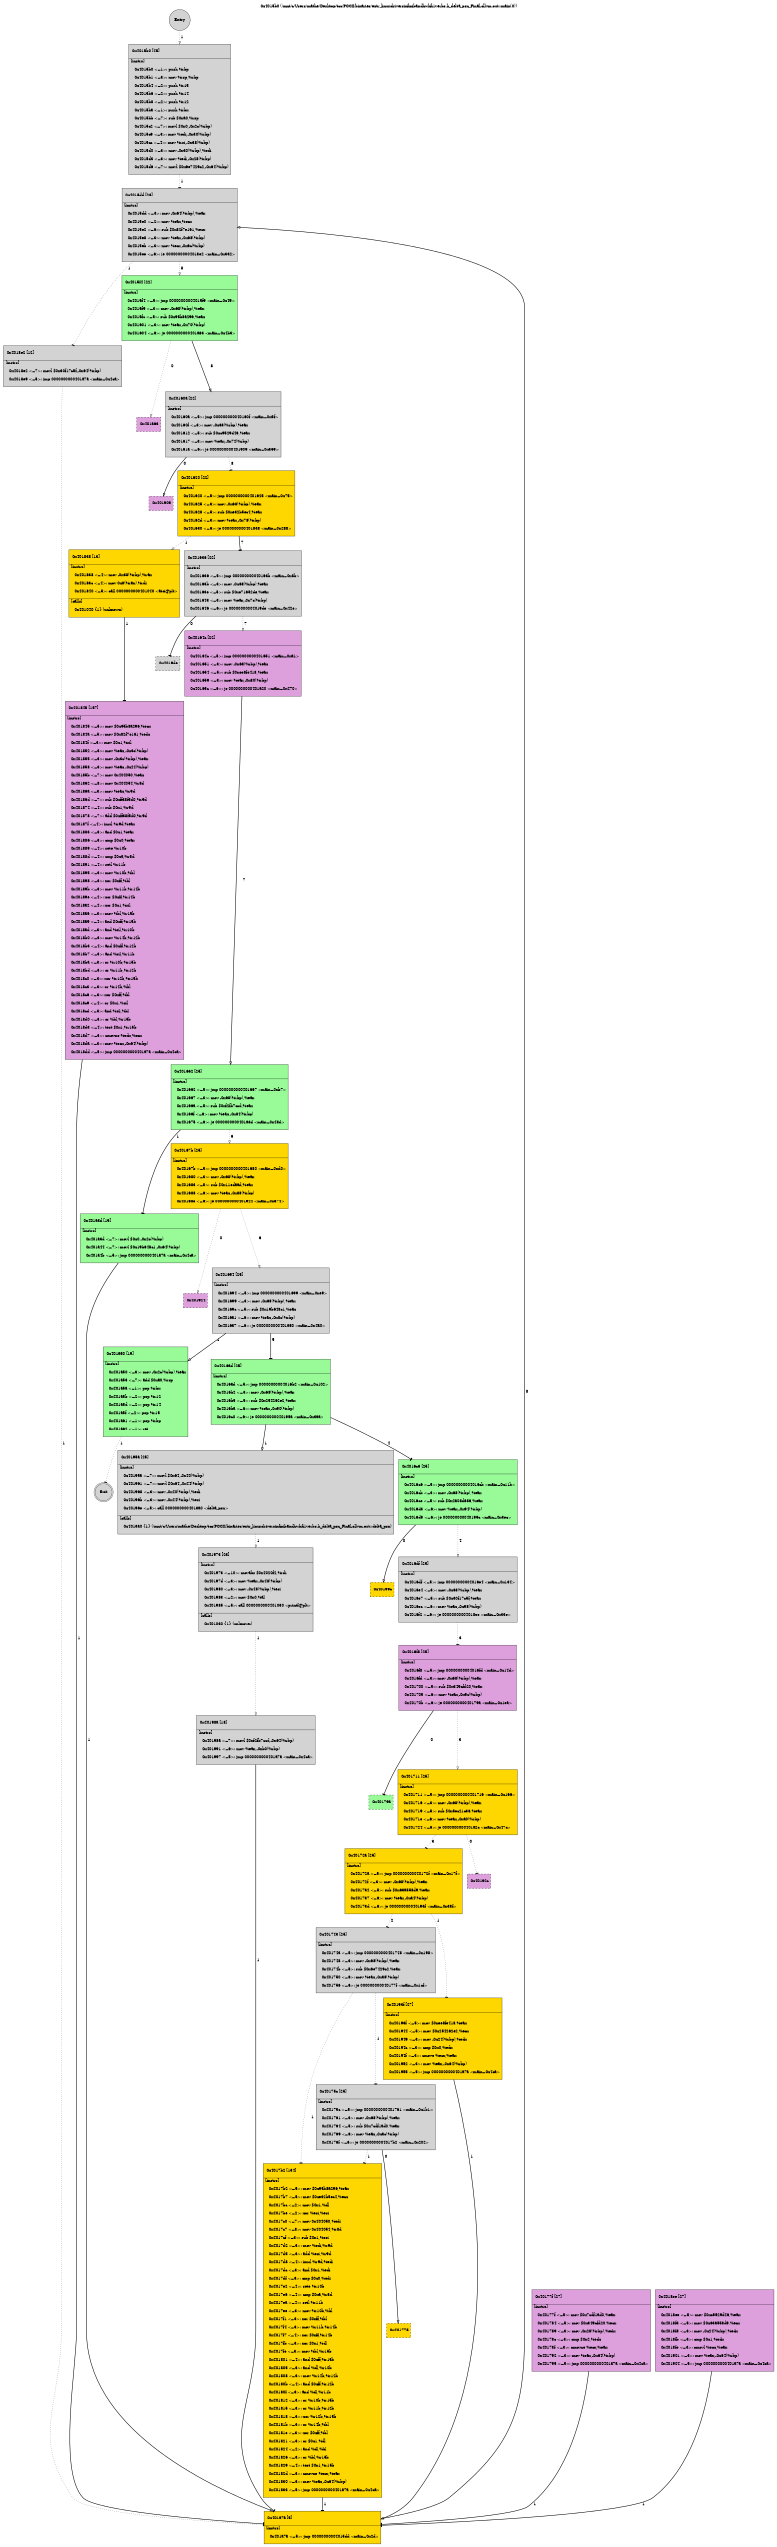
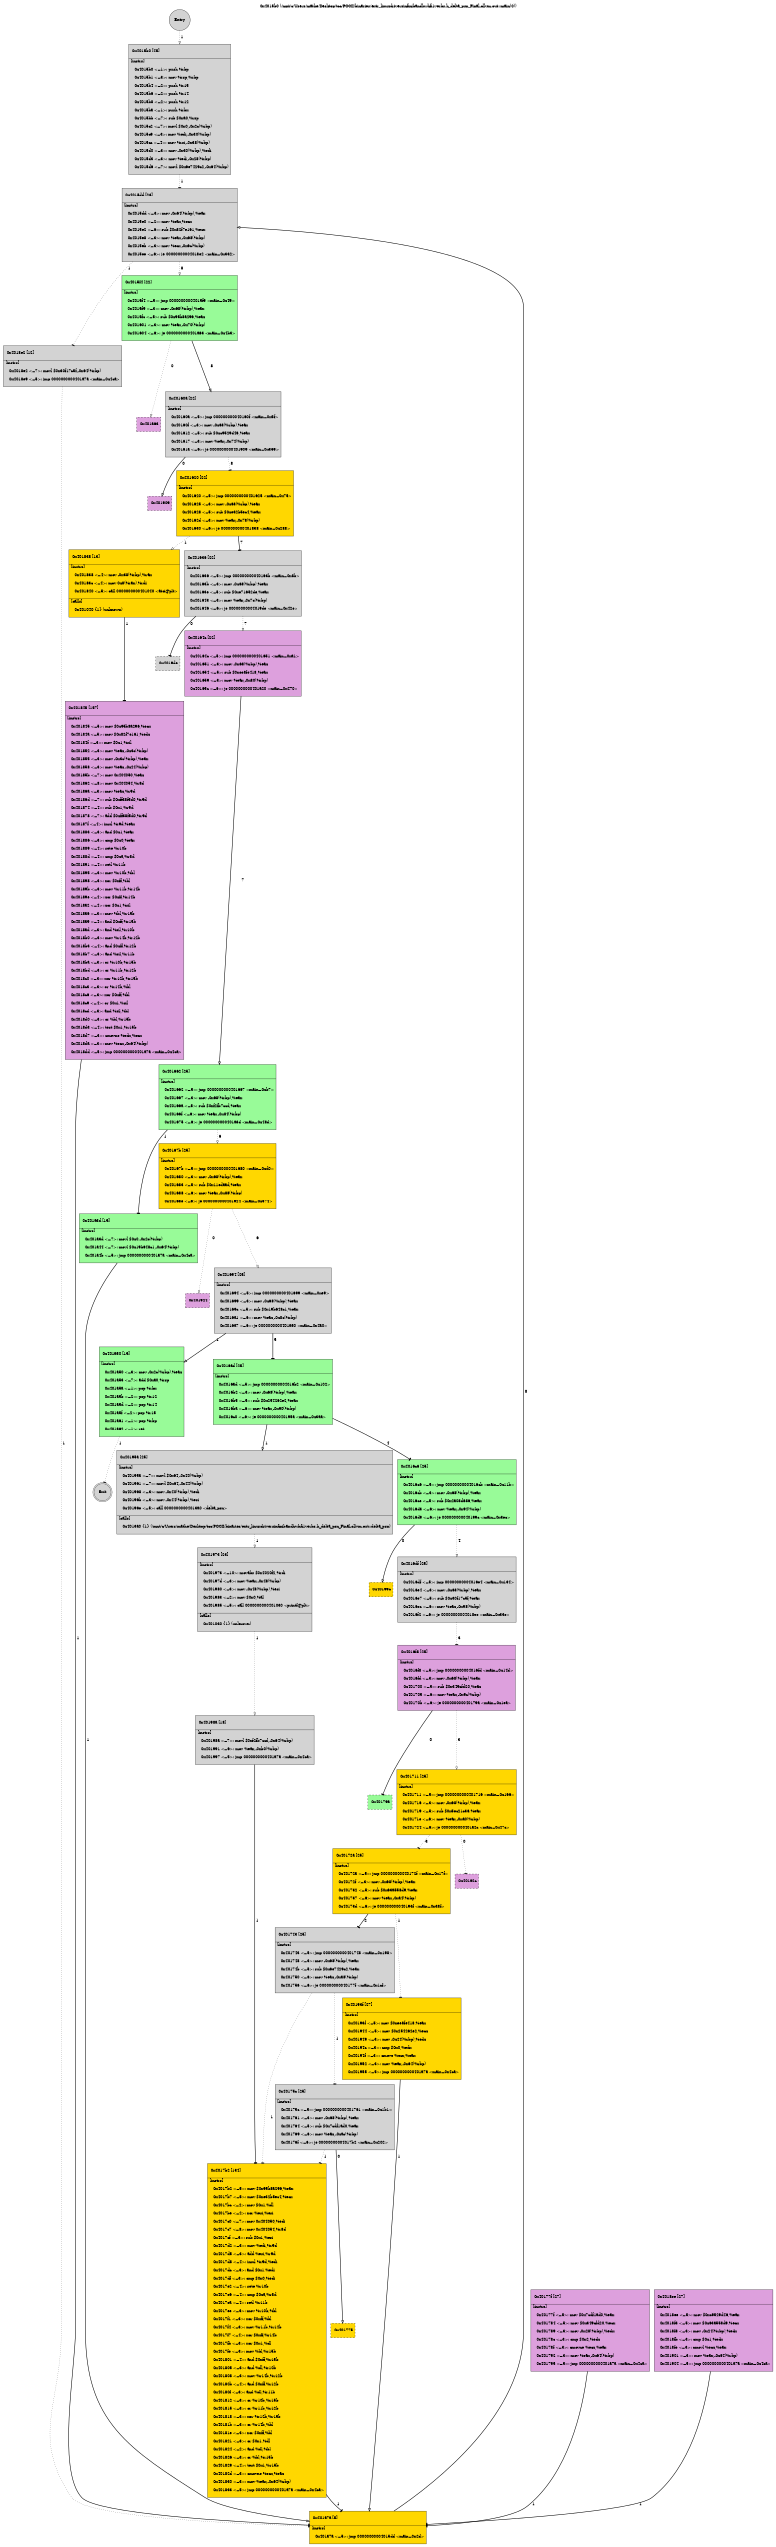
edge "0x40172a [25]" -> "0x401743 [25]": style dotted -> bold
edge "0x40198a [18]" -> "0x401a7a [5]": now "0x40198a [18]" -> "0x4017b2 [134]"
